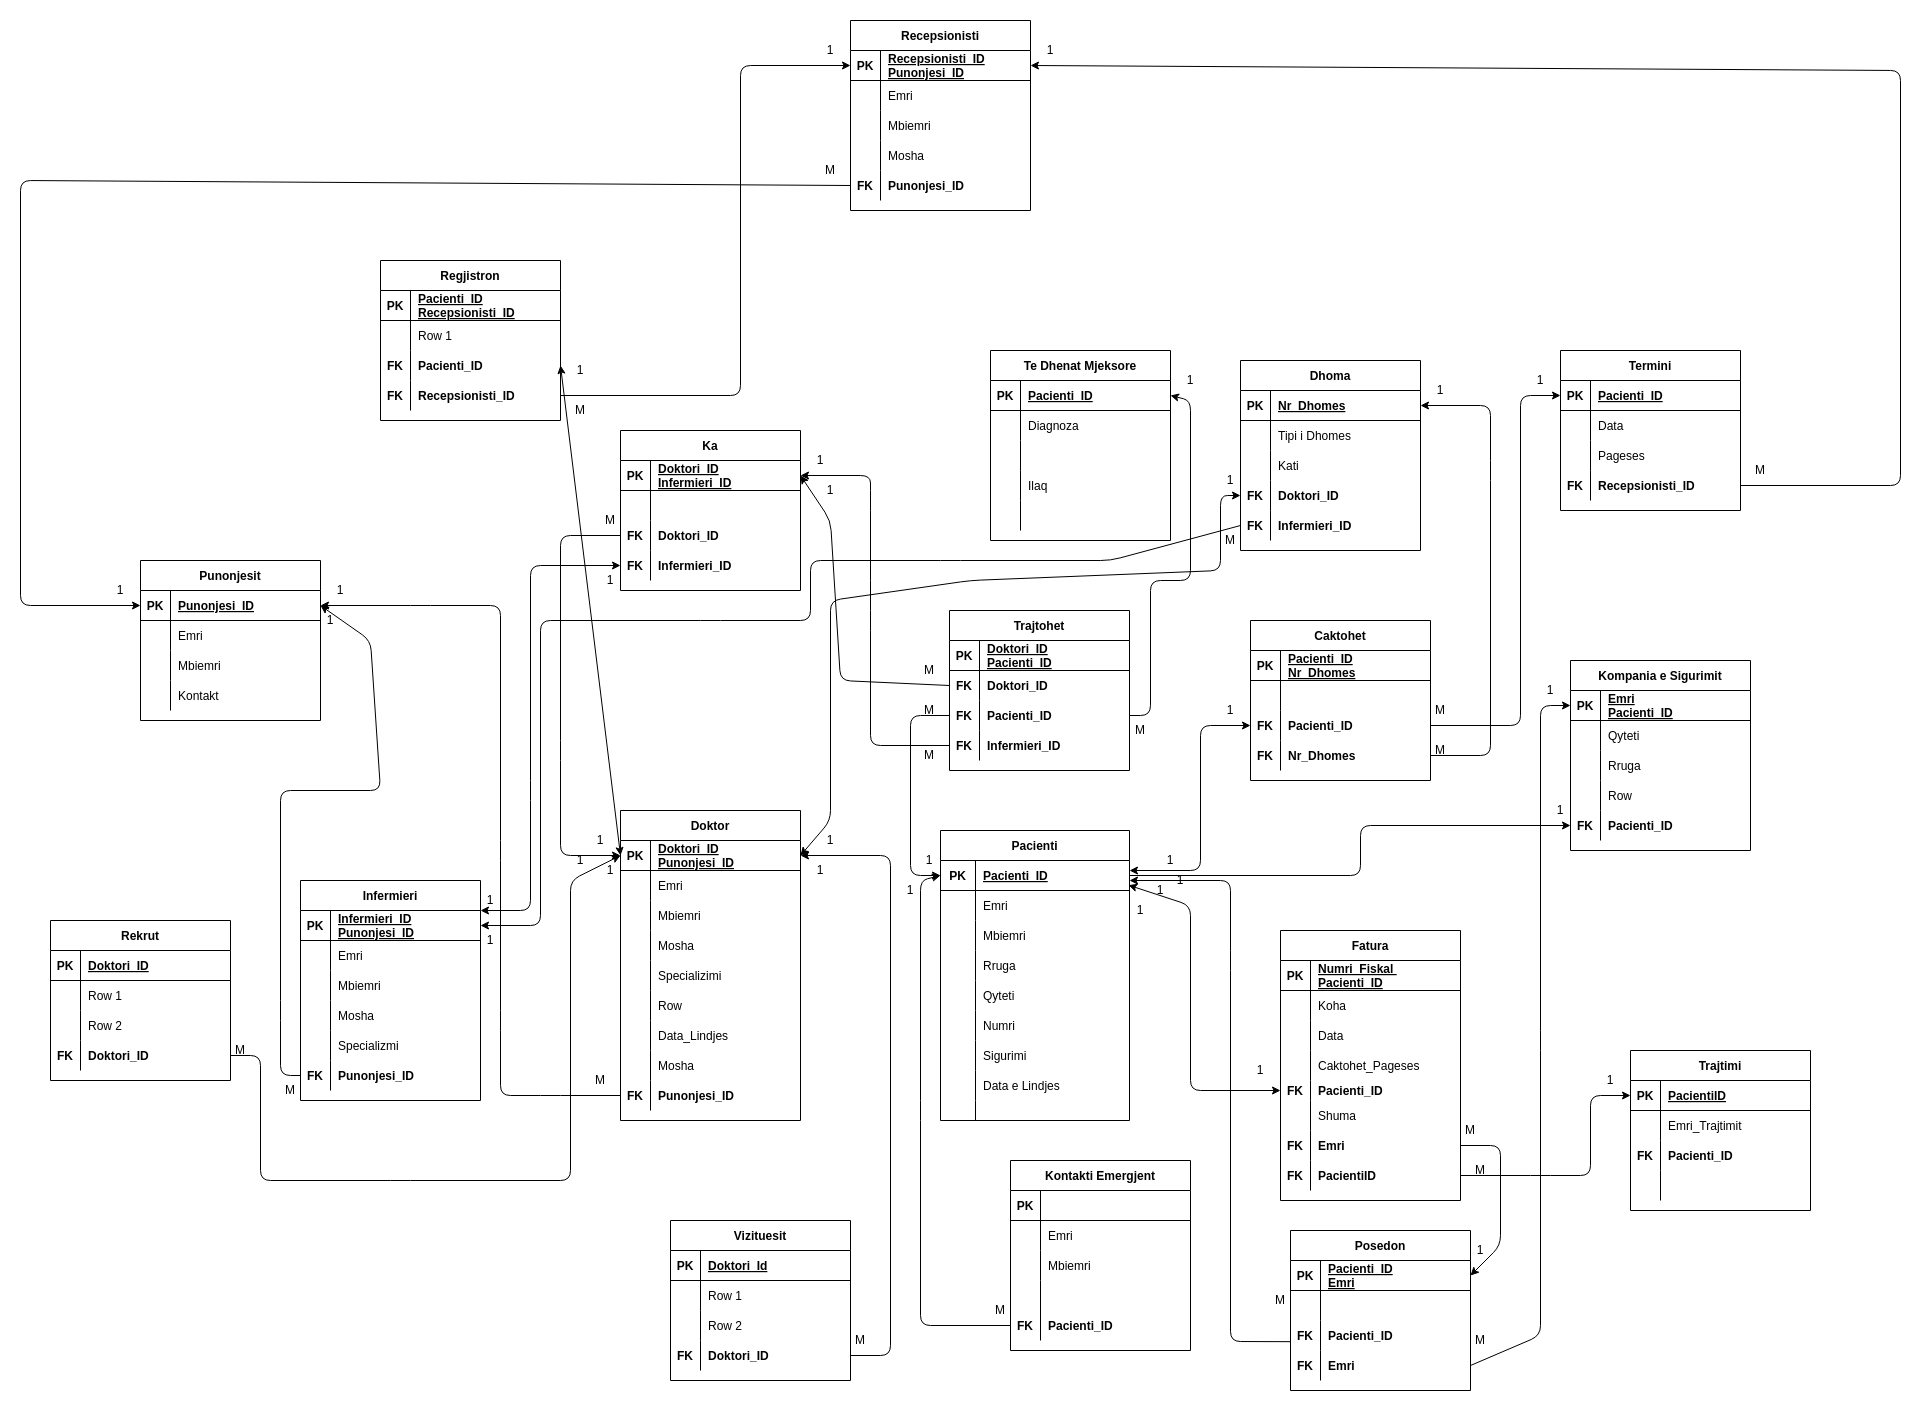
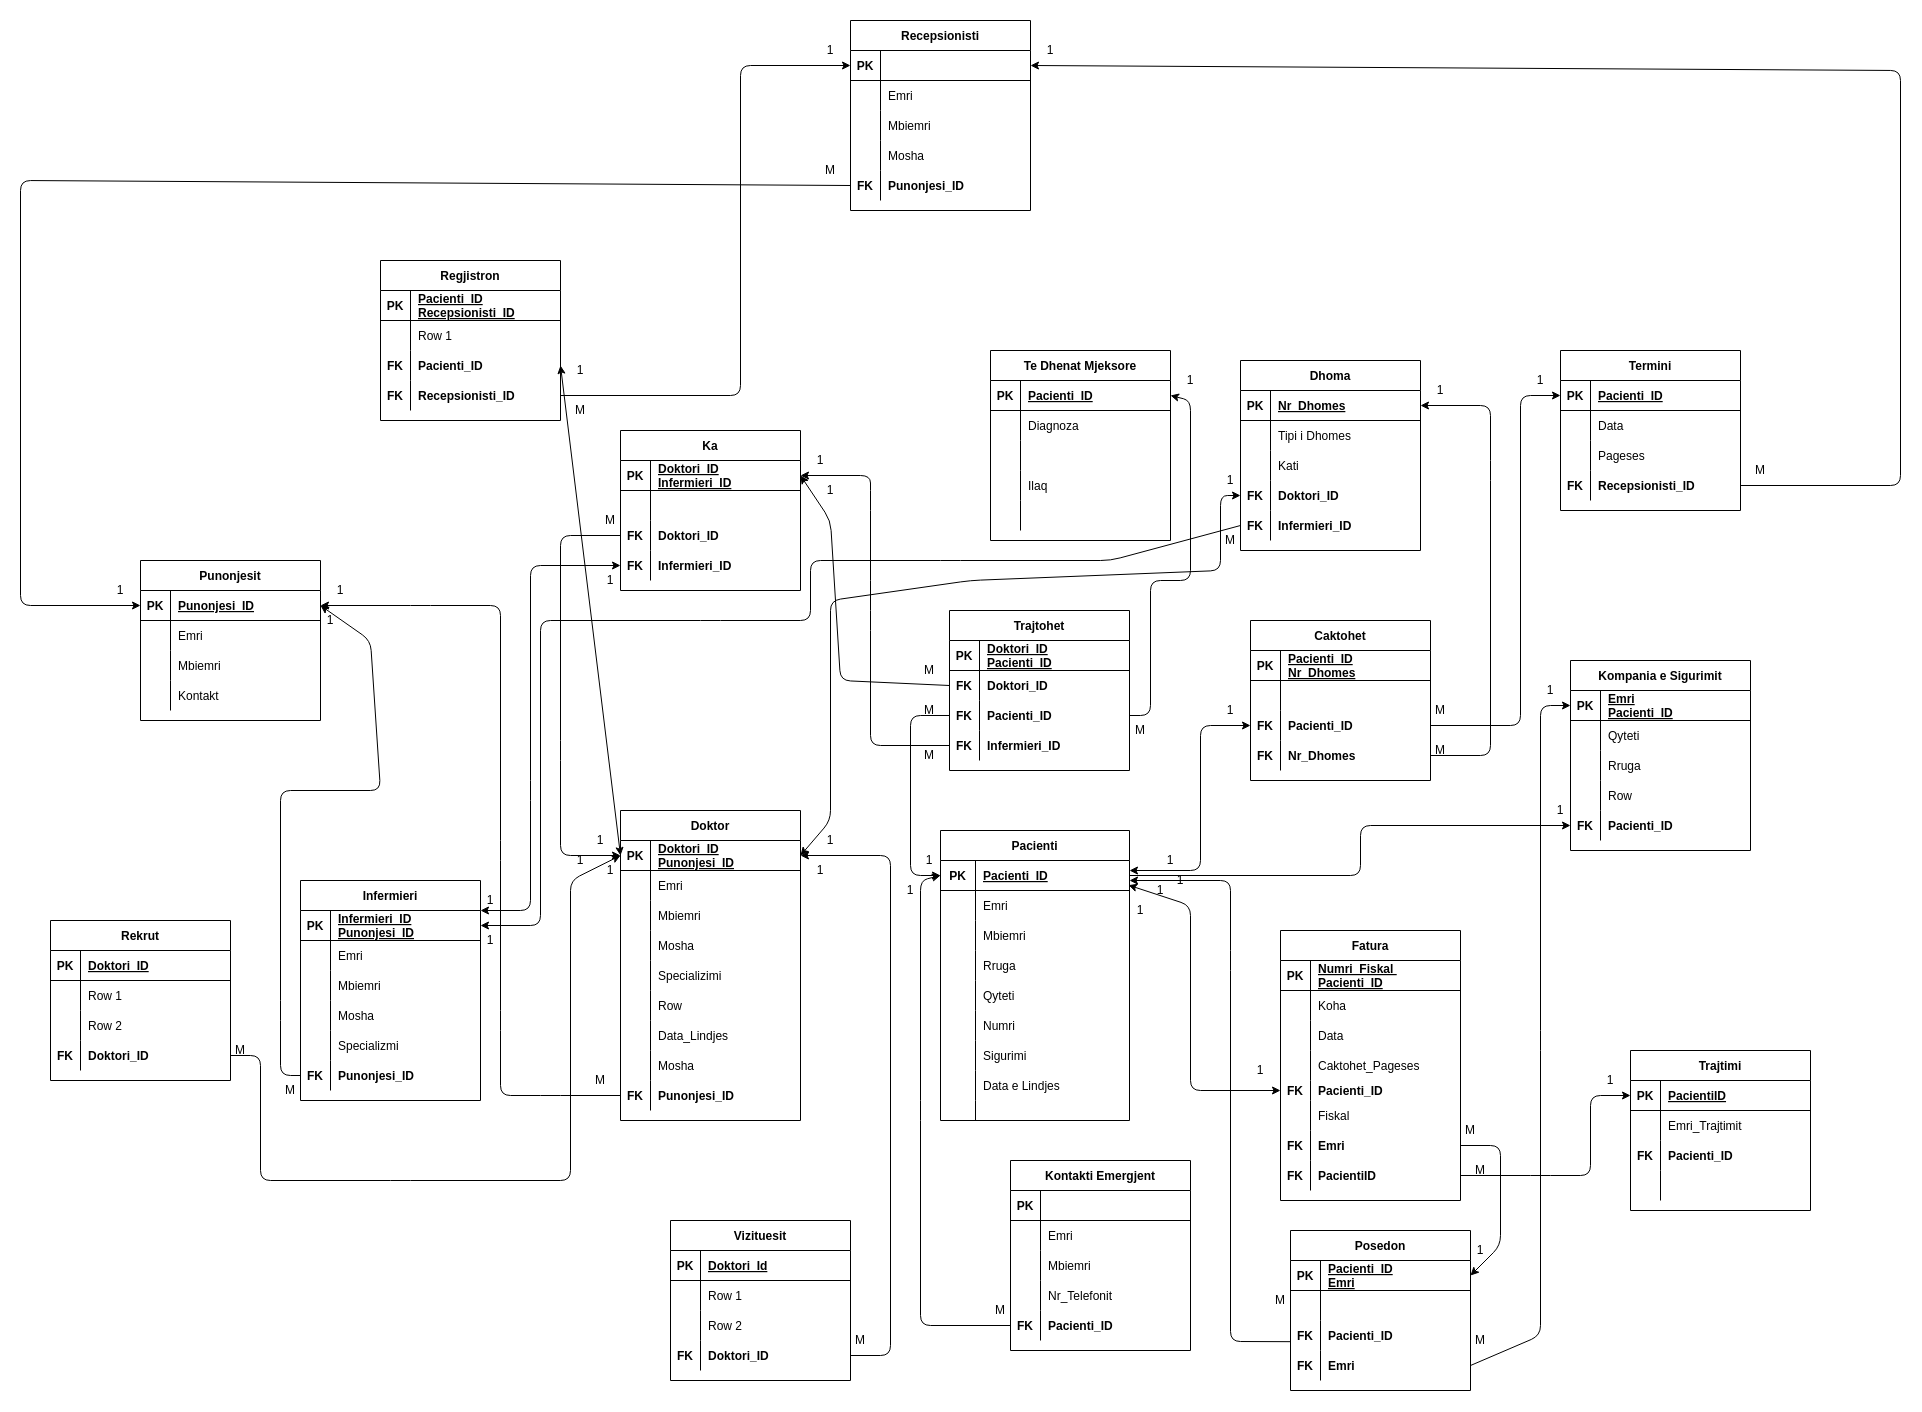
node "Recepsionisti_ID Punonjesi_ID": removed
node "Shuma": label "Shuma" -> "Fiskal"
node "Nr_Telefonit": added
